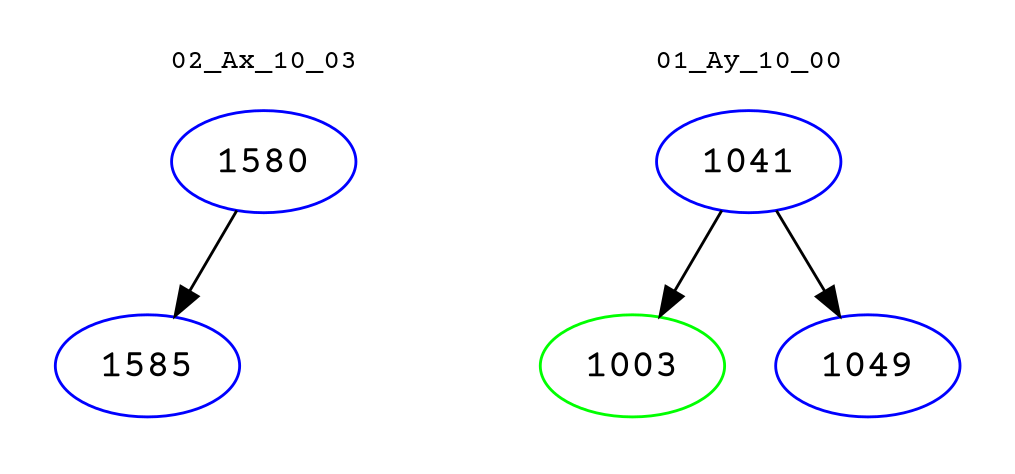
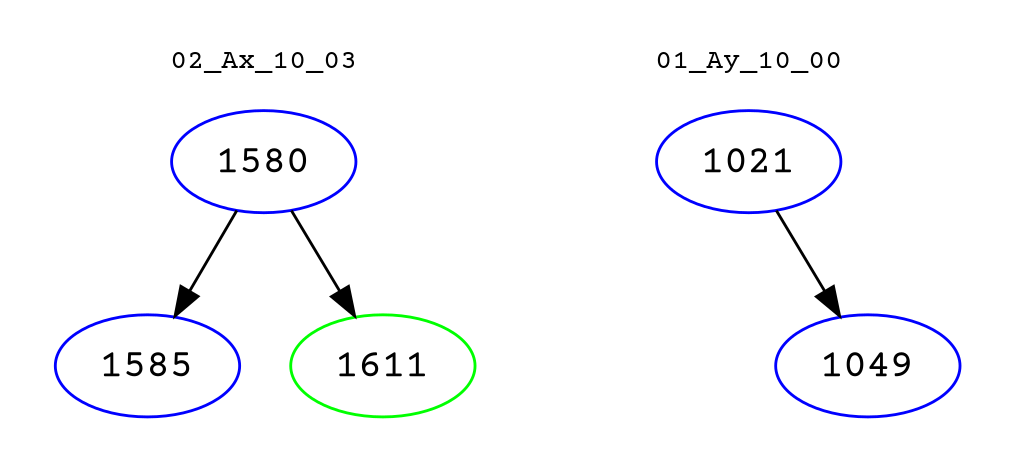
node "1041": label "1041" -> "1021"
node "1611": added
node "1003": removed
